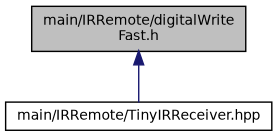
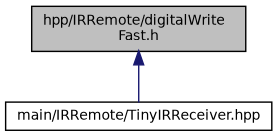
node "main/IRRemote/digitalWrite Fast.h": label "main/IRRemote/digitalWrite Fast.h" -> "hpp/IRRemote/digitalWrite Fast.h"
